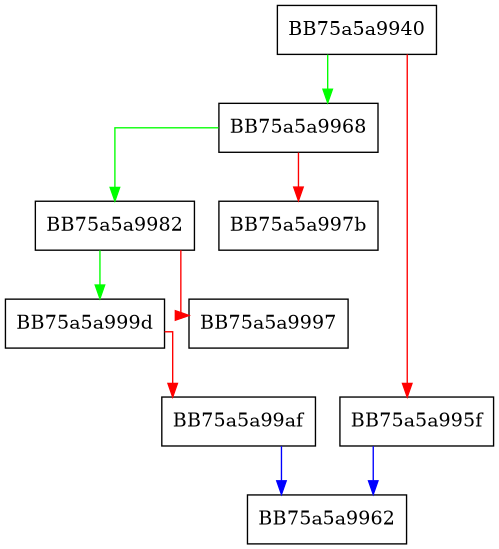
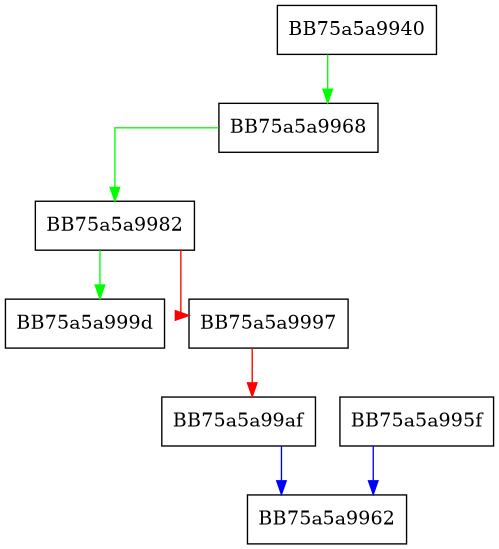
edge "BB75a5a9940" -> "BB75a5a995f": removed
node "BB75a5a997b": removed
edge "BB75a5a999d" -> "BB75a5a99af": now "BB75a5a9997" -> "BB75a5a99af"
